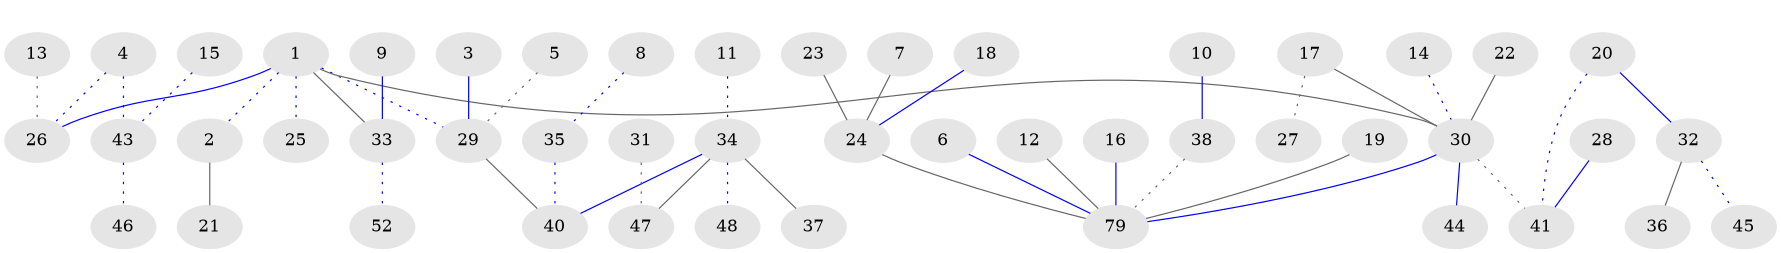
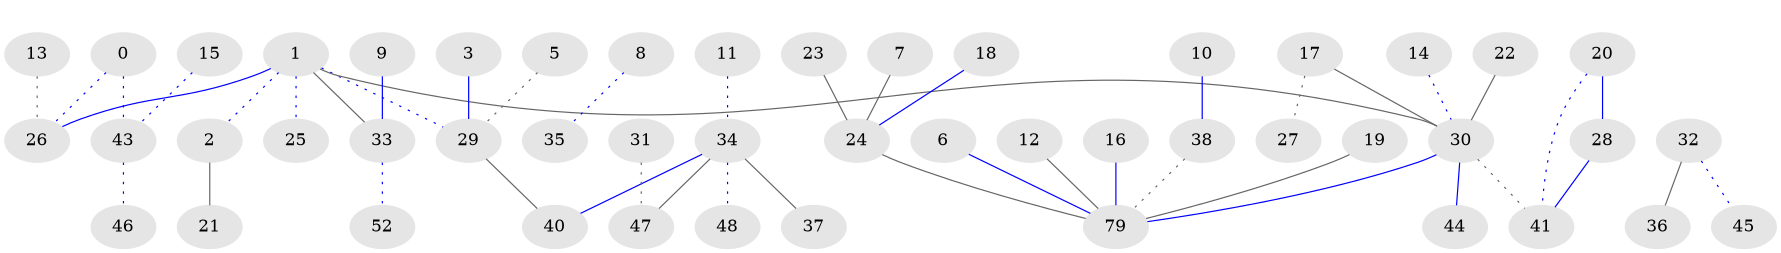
node "4": label "4" -> "0"
edge "20" -- "32": now "20" -- "28"
edge "35" -- "40": removed
